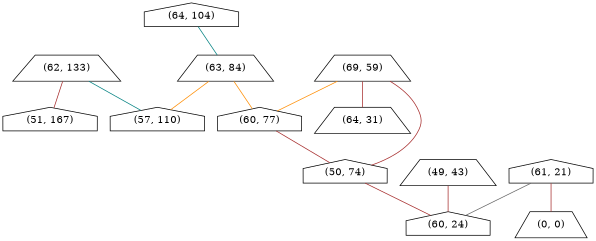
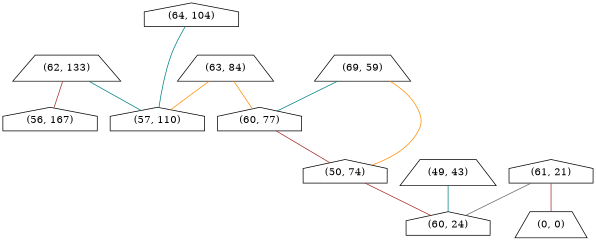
edge "(64, 104)" -- "(63, 84)": now "(64, 104)" -- "(57, 110)"
edge "(69, 59)" -- "(60, 77)": color darkorange -> teal
node "(51, 167)": label "(51, 167)" -> "(56, 167)"
node "(64, 31)": removed
edge "(69, 59)" -- "(50, 74)": color brown -> darkorange
edge "(49, 43)" -- "(60, 24)": color brown -> teal
